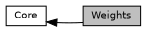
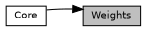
edge "Weights" -> "Core": reversed
